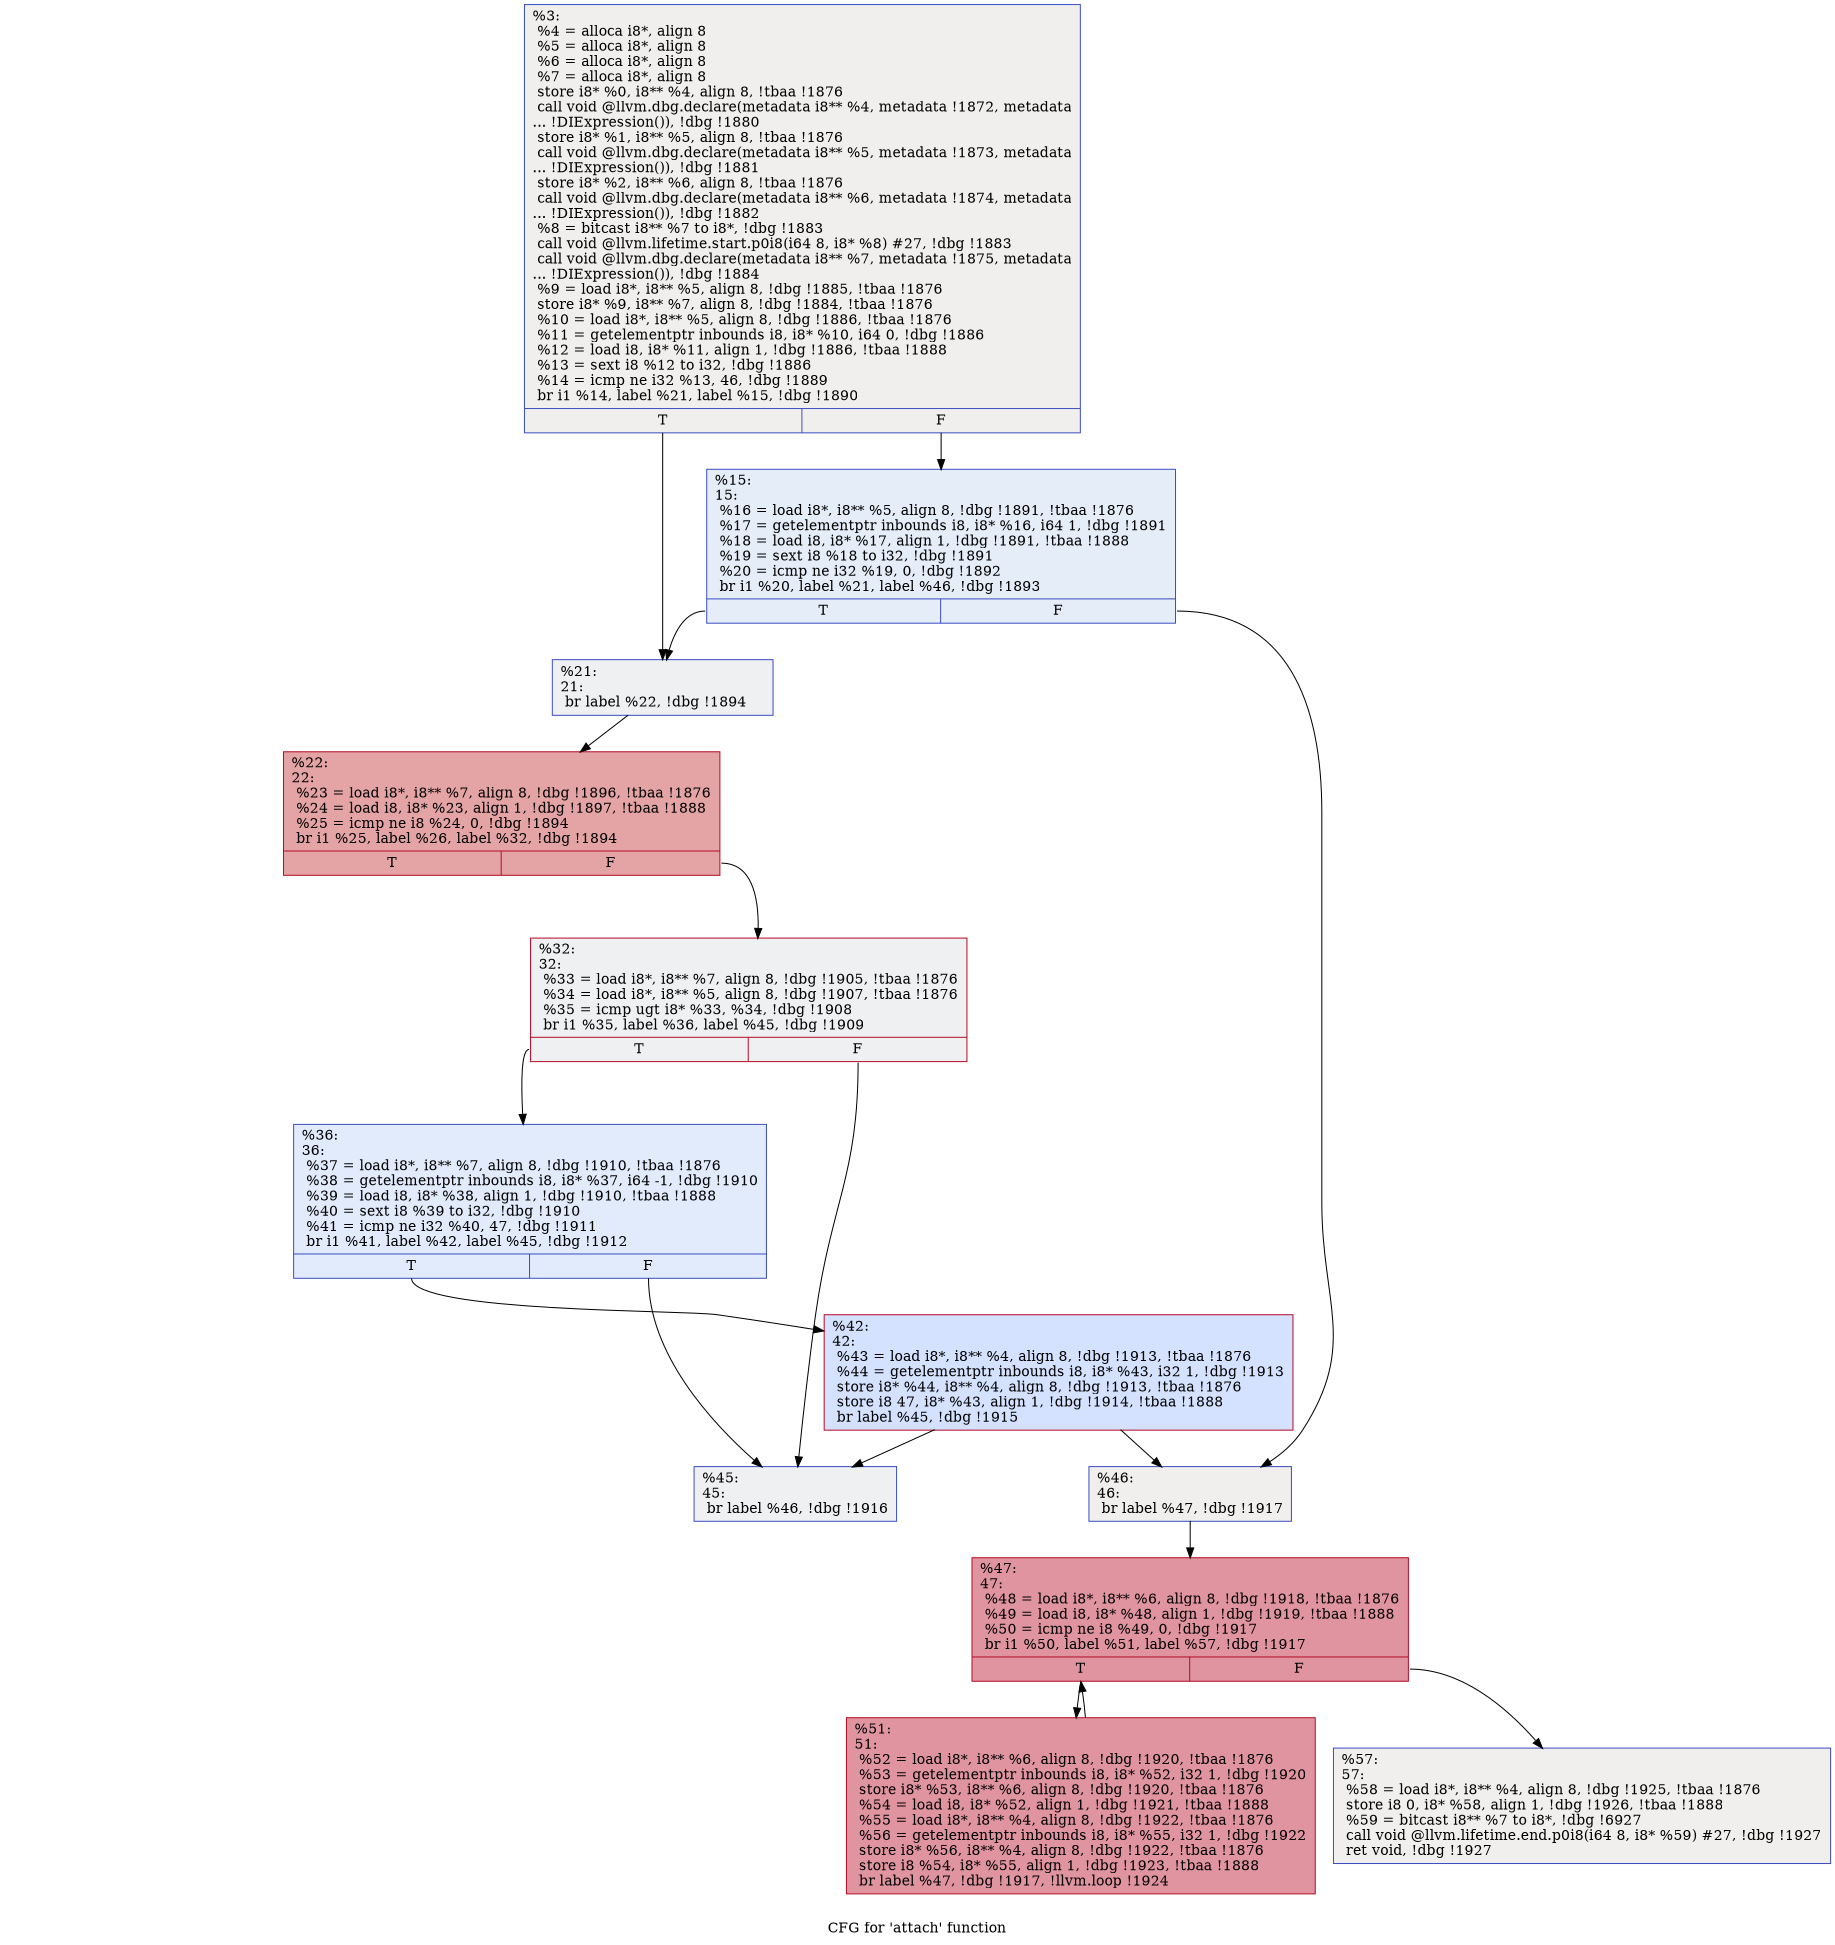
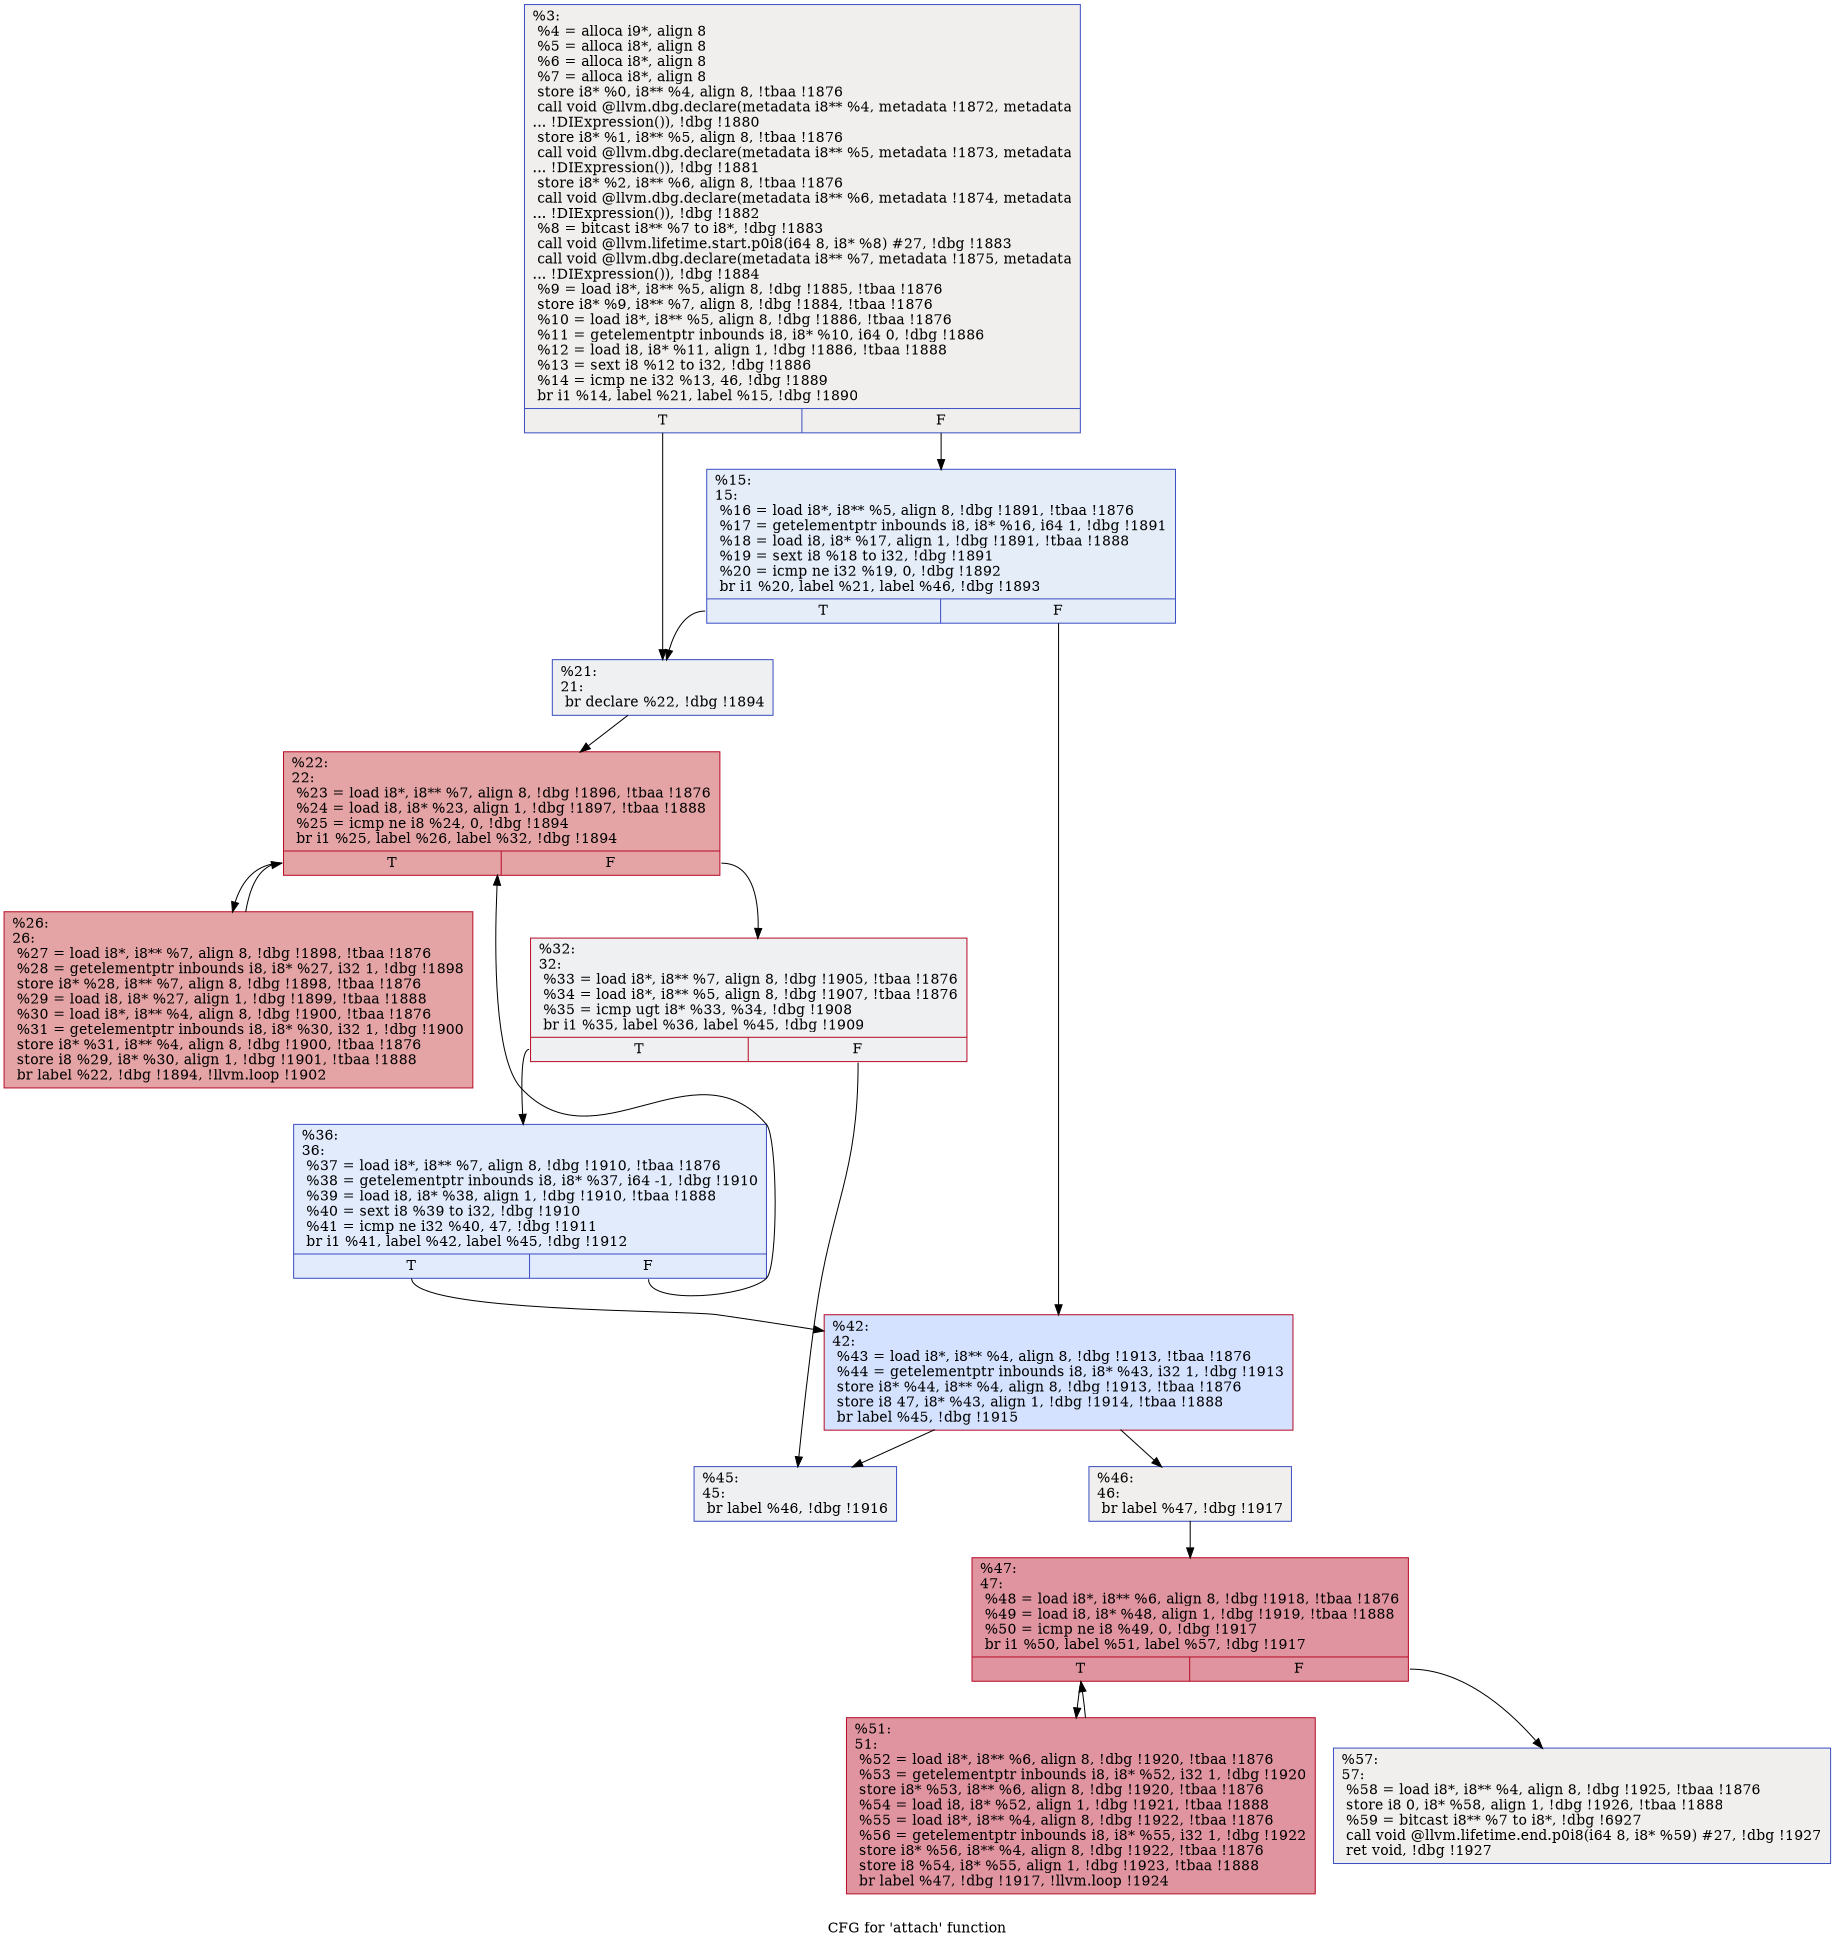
node "%3:": text "%4 = alloca i8*, align 8" -> "%4 = alloca i9*, align 8"
node "%21:": text "br label %22, !dbg !1894" -> "br declare %22, !dbg !1894"
node "%26:": added
edge "%15:" -> "%46:": now "%15:" -> "%42:"
edge "%36:" -> "%45:": now "%36:" -> "%22:"
